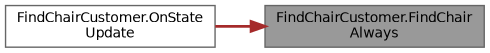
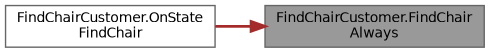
node "FindChairCustomer.OnState Update": label "FindChairCustomer.OnState Update" -> "FindChairCustomer.OnState FindChair"
